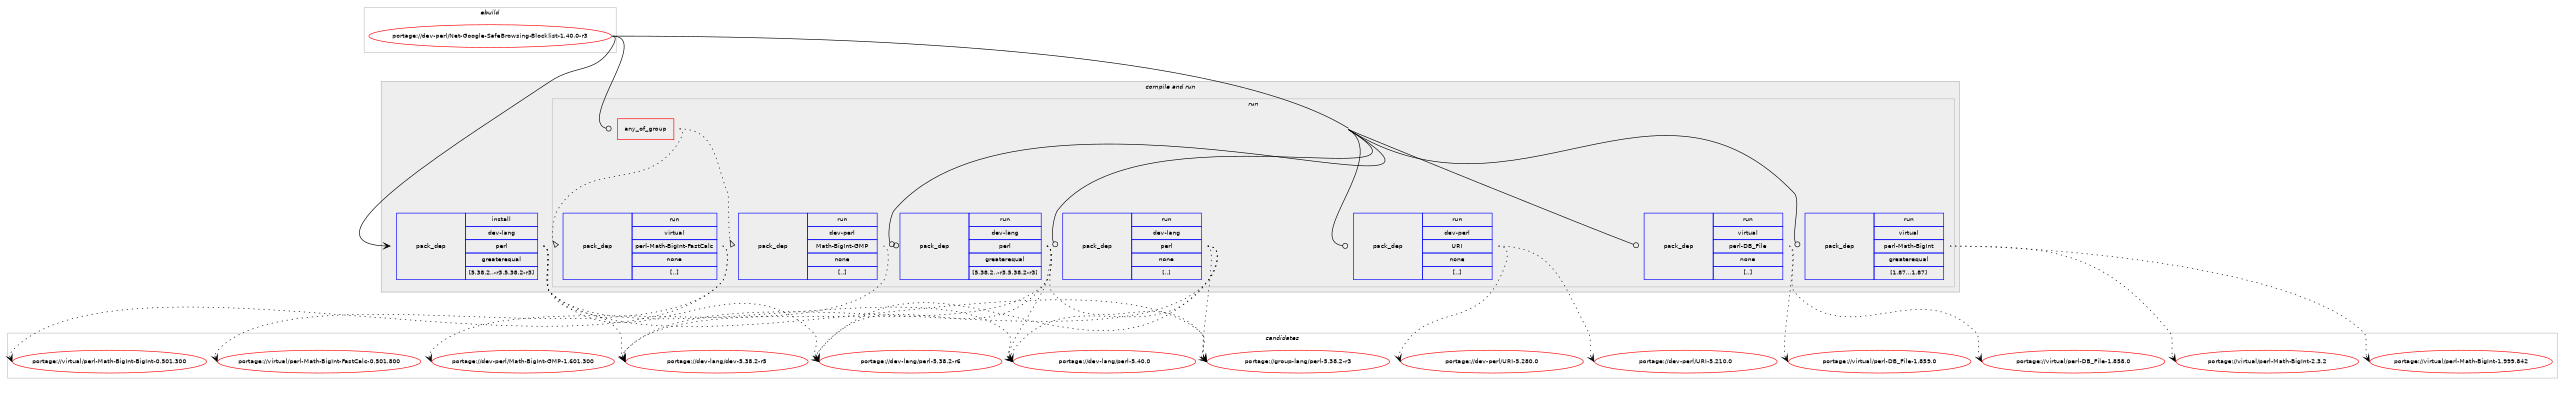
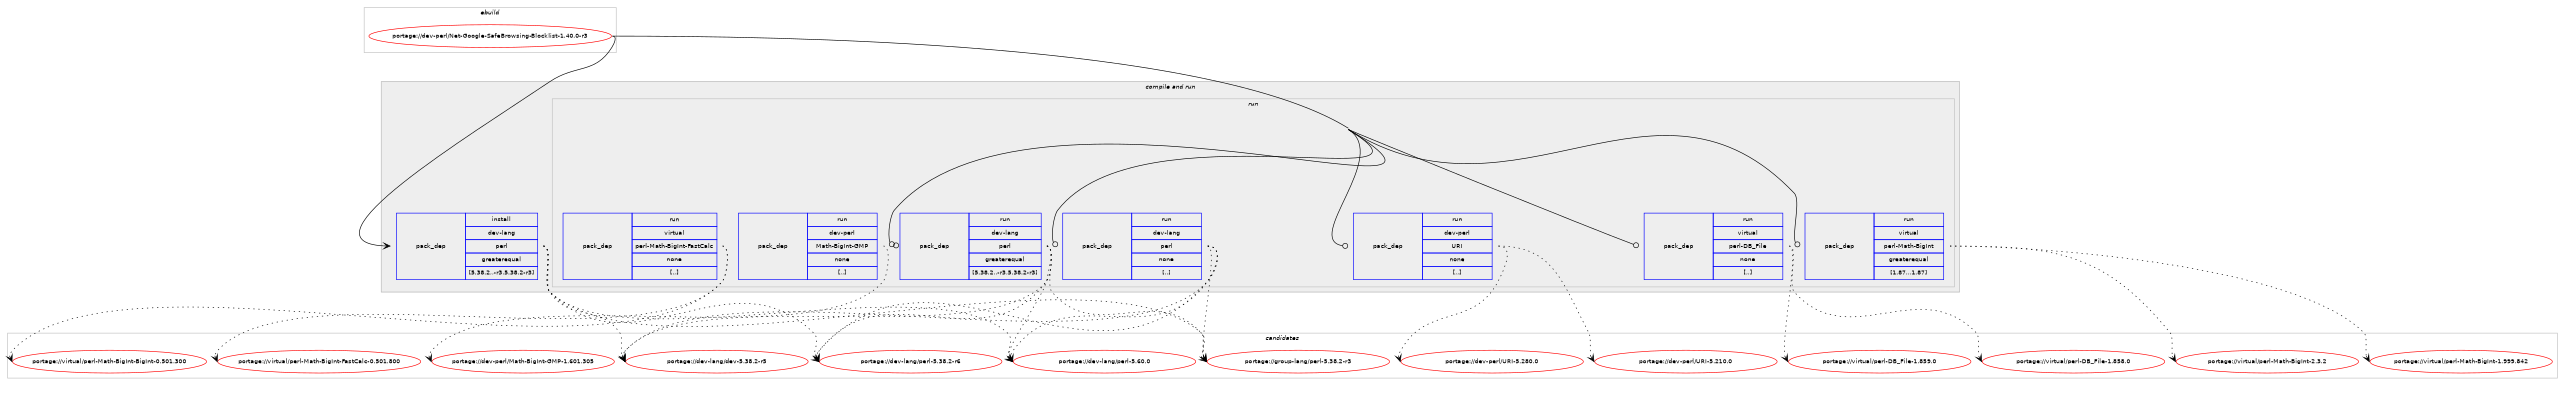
node "any_of_group": removed
node "portage://dev-perl/Math-BigInt-GMP-1.601.300": label "portage://dev-perl/Math-BigInt-GMP-1.601.300" -> "portage://dev-perl/Math-BigInt-GMP-1.601.305"
node "portage://dev-lang/perl-5.40.0": label "portage://dev-lang/perl-5.40.0" -> "portage://dev-lang/perl-5.60.0"
